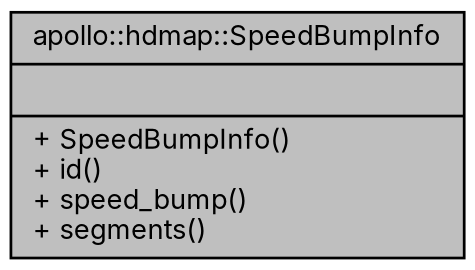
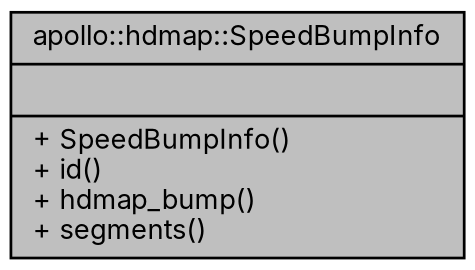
node "apollo::hdmap::SpeedBumpInfo": text "+ speed_bump()" -> "+ hdmap_bump()"
